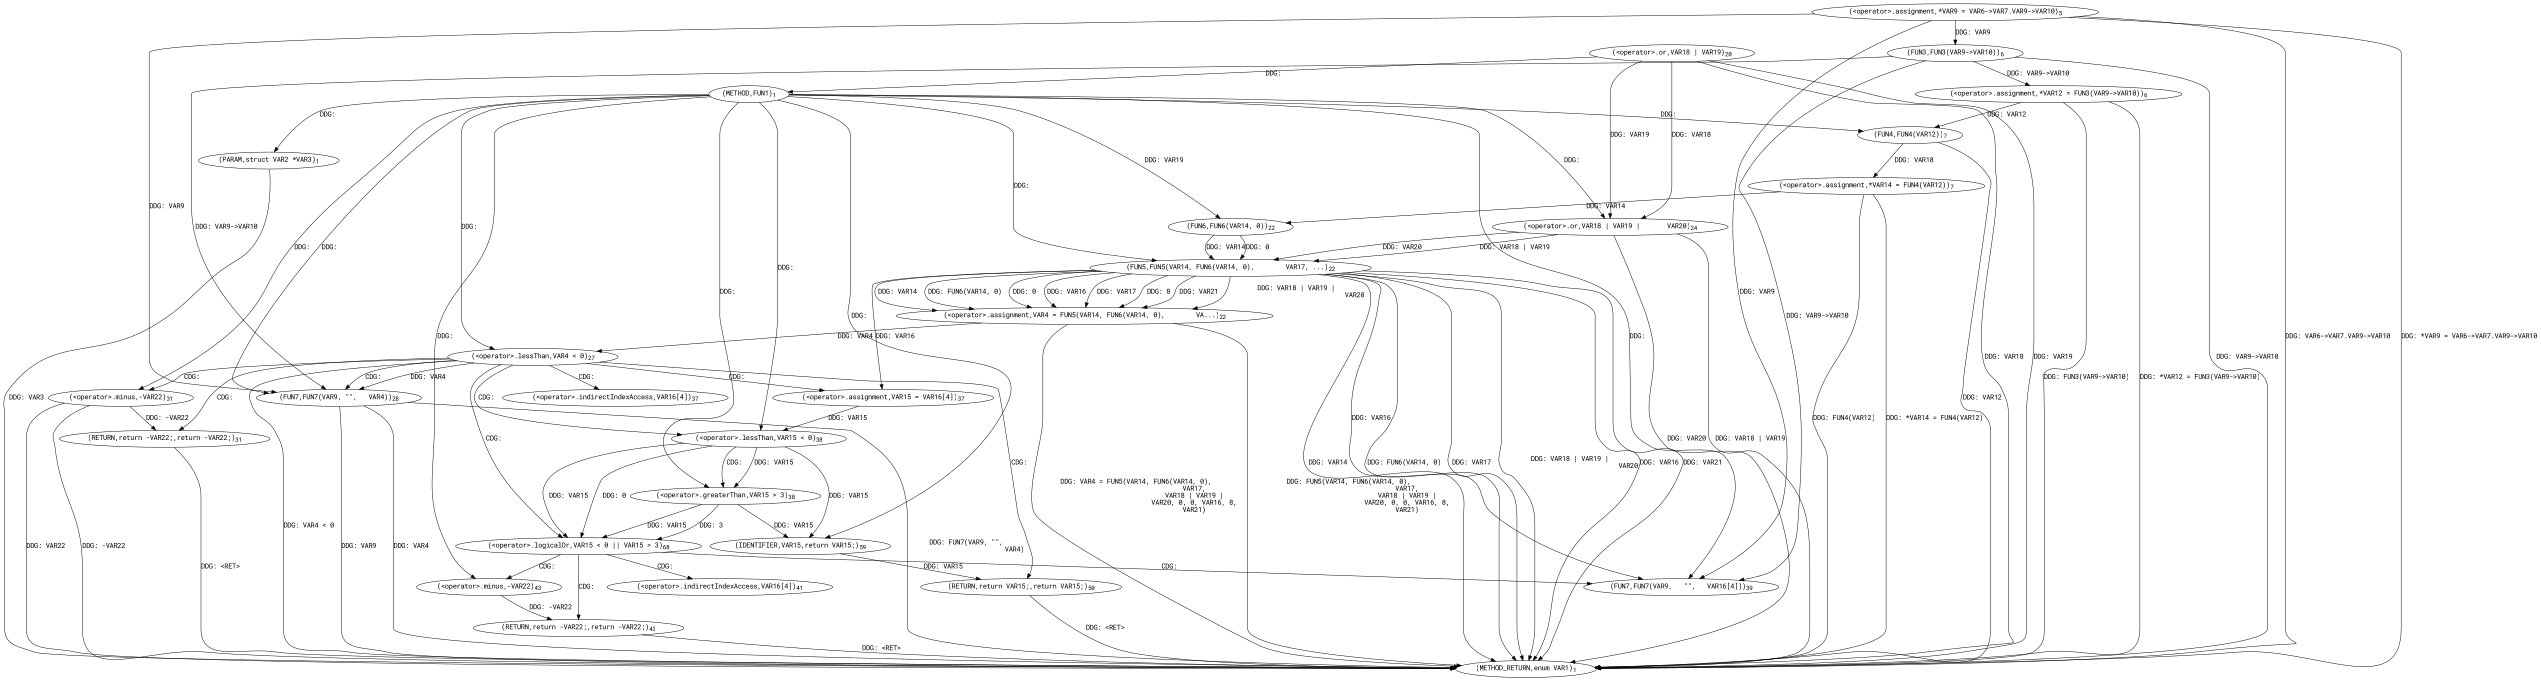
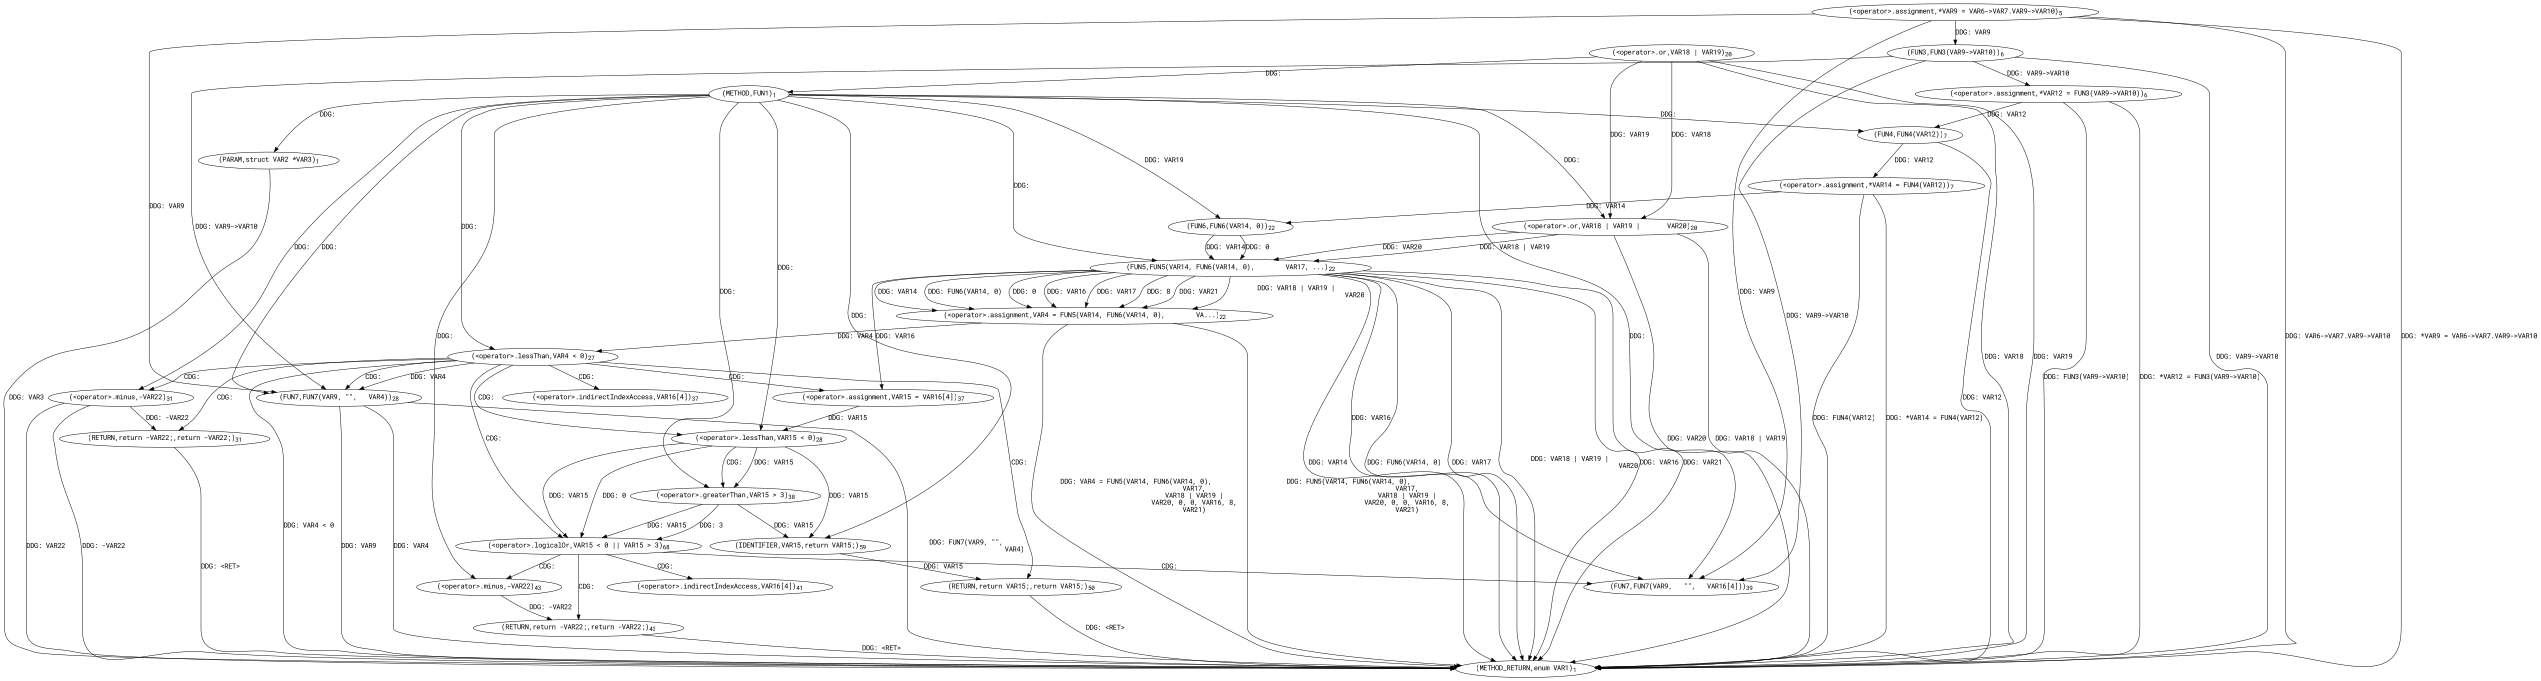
edge "(FUN4,FUN4(VAR12))" -> "(<operator>.assignment,*VAR14 = FUN4(VAR12))": label "DDG: VAR18" -> "DDG: VAR12"
node "(<operator>.or,VAR18 | VAR19 |       VAR20)": text "24" -> "20"
node "(<operator>.lessThan,VAR15 < 0)": text "38" -> "28"
